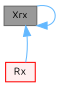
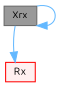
edge "Rx" -> "Xrx": reversed
